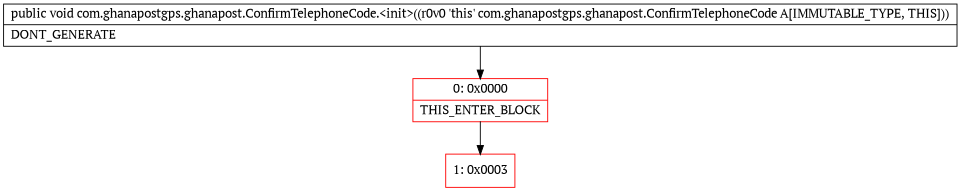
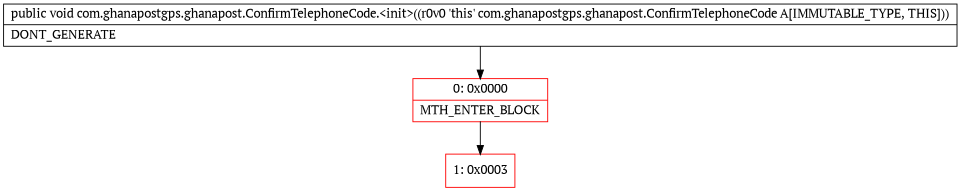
node "0: 0x0000": text "THIS_ENTER_BLOCK" -> "MTH_ENTER_BLOCK"
